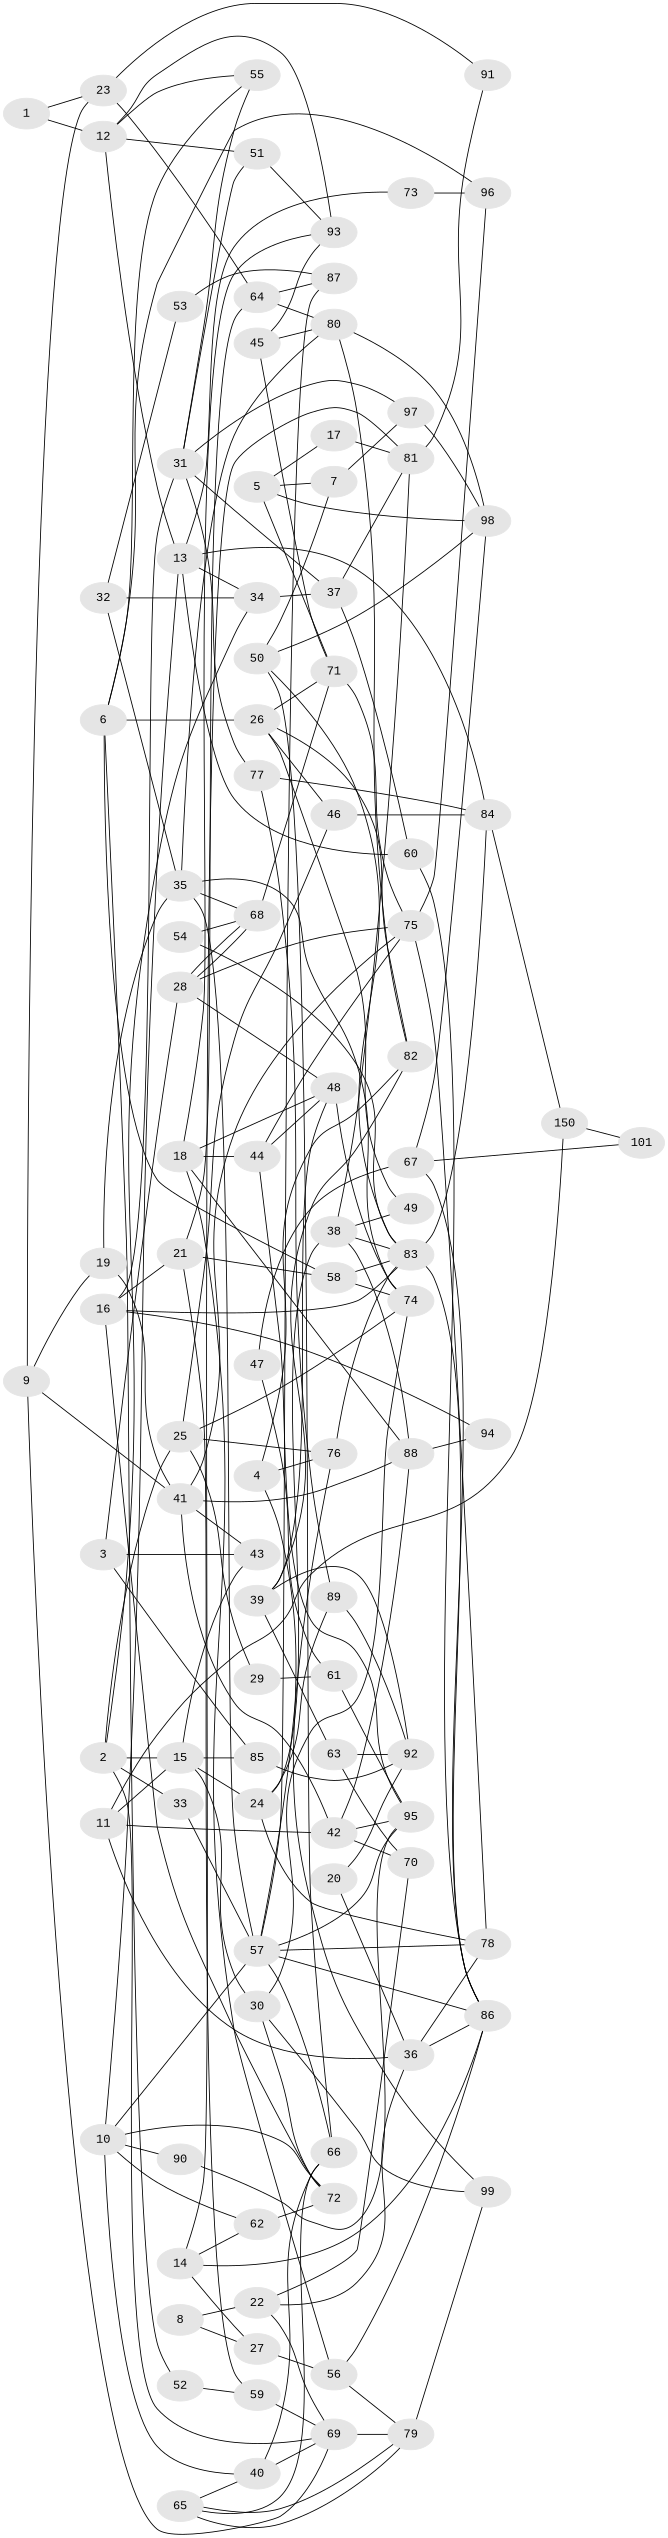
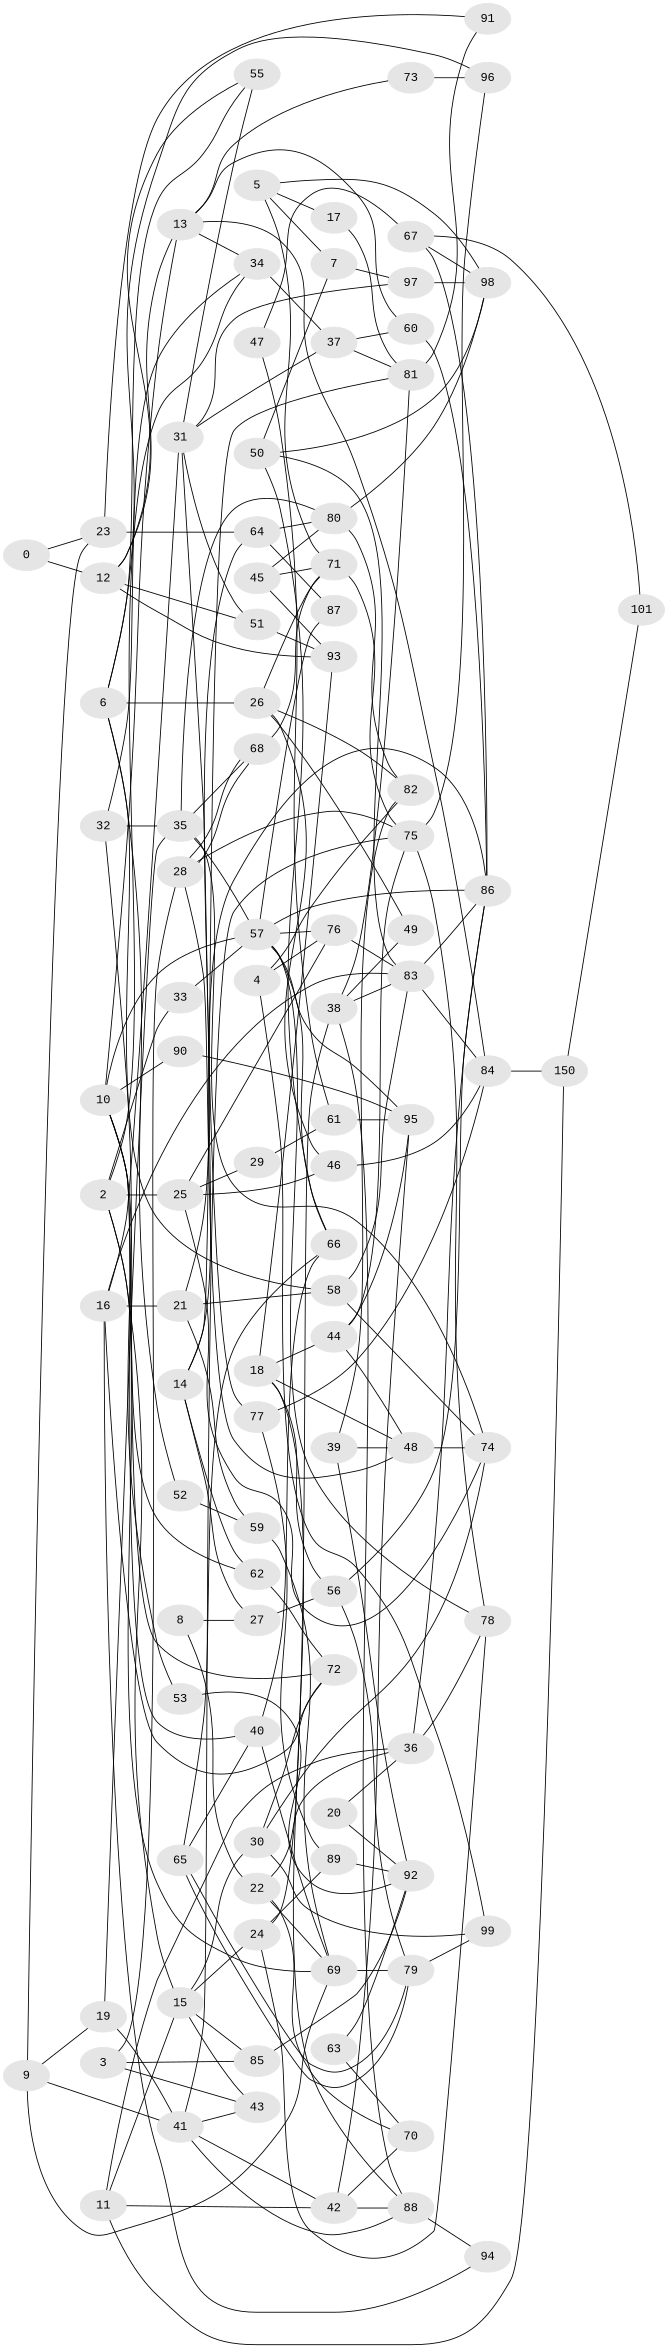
node "1": label "1" -> "0"
edge "87" -- "53": now "92" -- "53"
node "54": removed
edge "39" -- "63": removed
